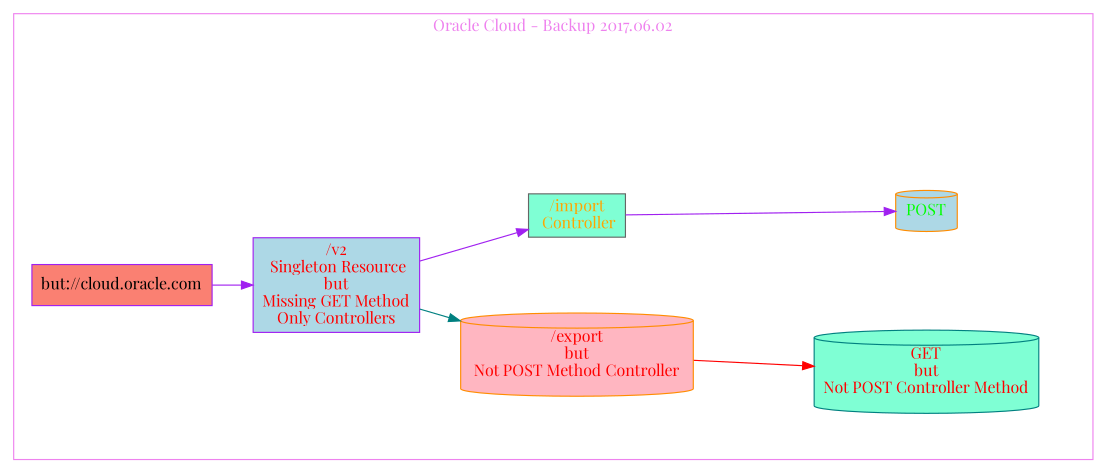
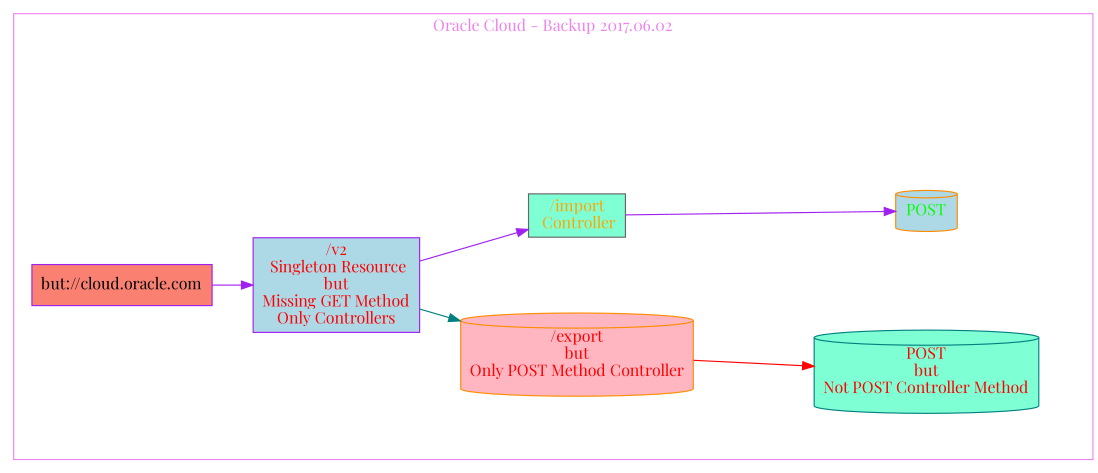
node "/export but Not POST Method Controller": label "/export but Not POST Method Controller" -> "/export but Only POST Method Controller"
node "GET but Not POST Controller Method": label "GET but Not POST Controller Method" -> "POST but Not POST Controller Method"
